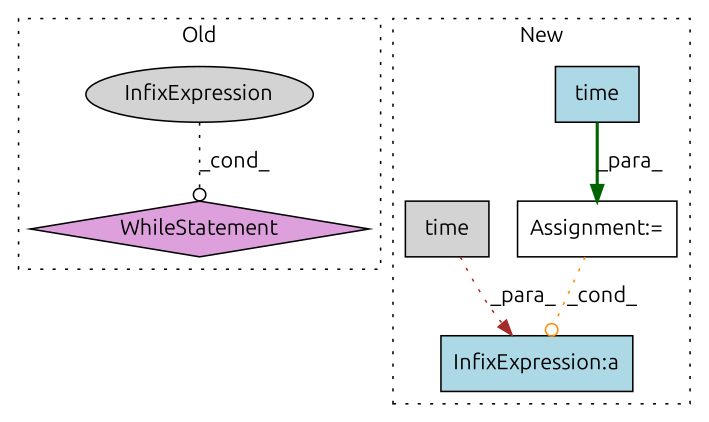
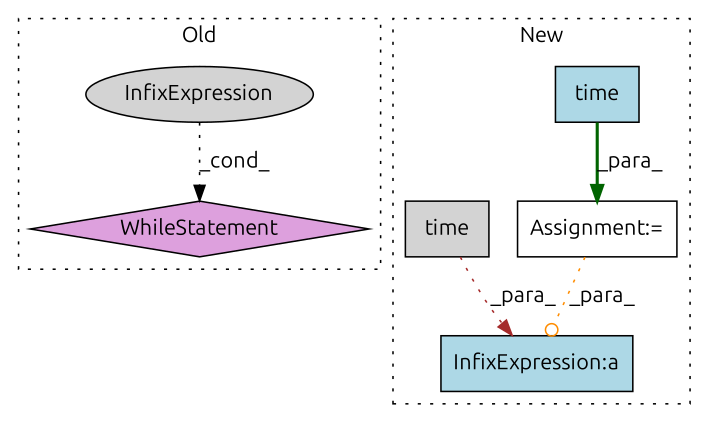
edge "InfixExpression" -> "WhileStatement": arrowhead odot -> normal
edge "Assignment:=" -> "InfixExpression:a": label "_cond_" -> "_para_"
